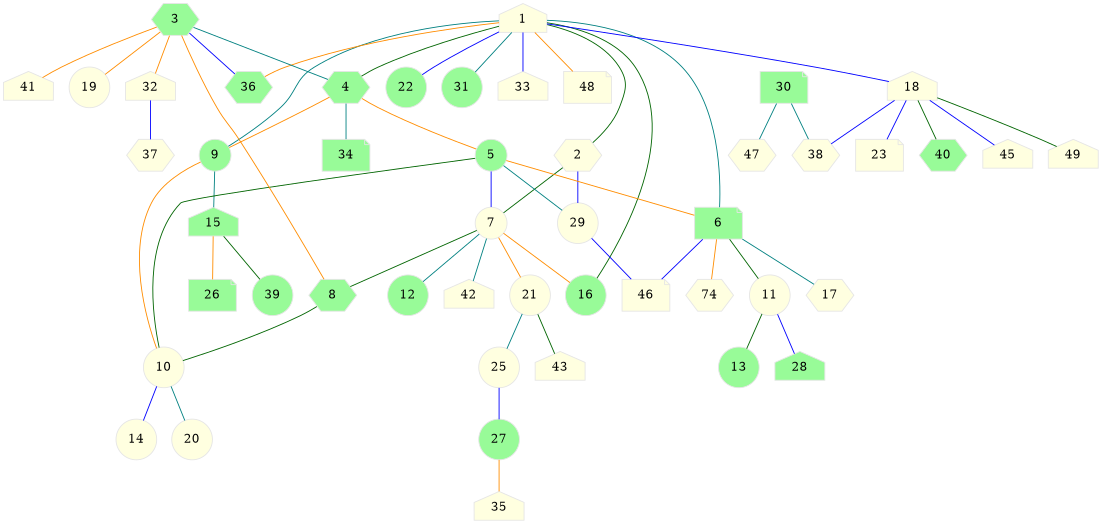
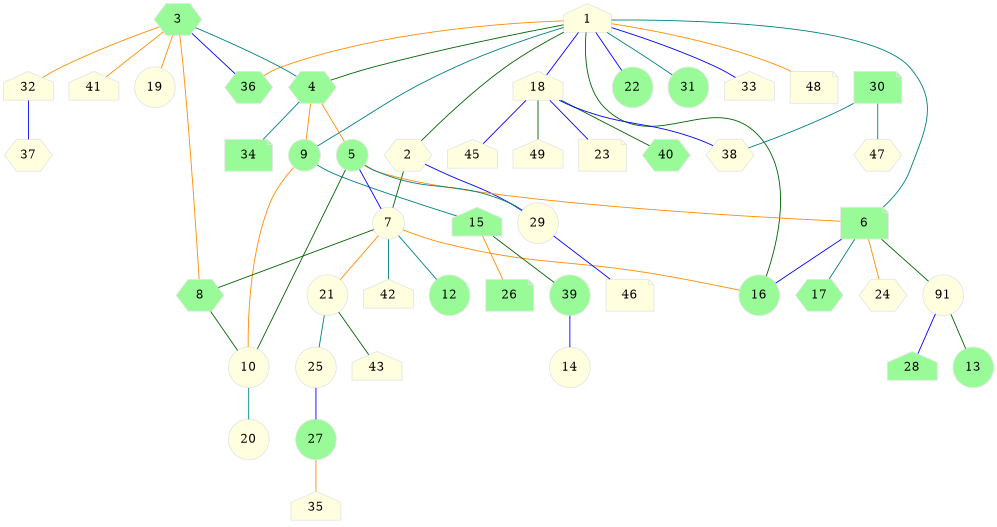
edge "6" -- "46": now "6" -- "16"
node "74": label "74" -> "24"
node "11": label "11" -> "91"
node "17": fillcolor lightyellow -> palegreen
edge "10" -- "14": now "39" -- "14"
